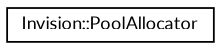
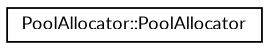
node "Invision::PoolAllocator": label "Invision::PoolAllocator" -> "PoolAllocator::PoolAllocator"
